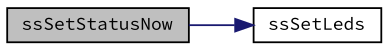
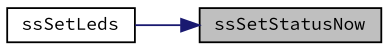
edge "ssSetStatusNow" -> "ssSetLeds": reversed
